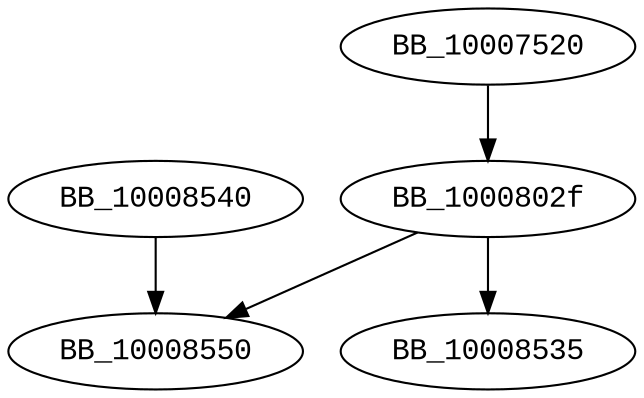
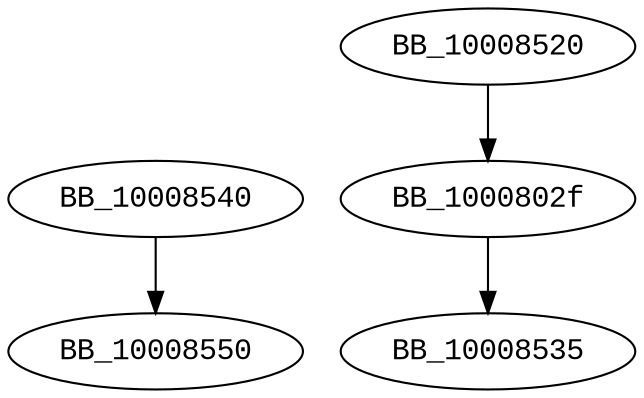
node "BB_10007520": label "BB_10007520" -> "BB_10008520"
edge "BB_1000802f" -> "BB_10008550": removed
